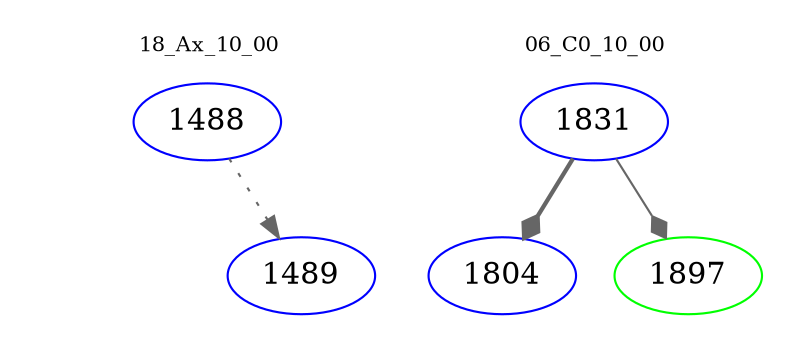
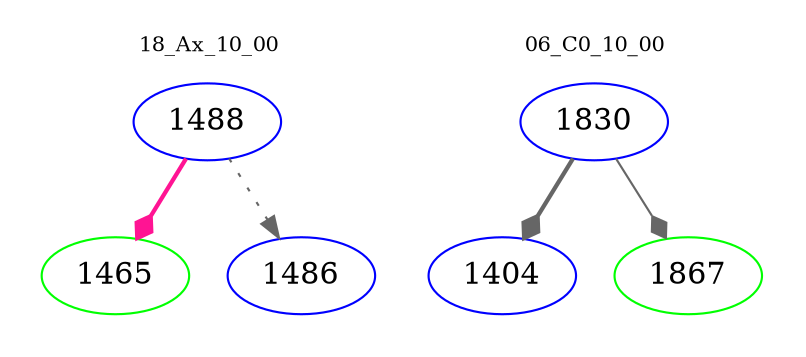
node "1831": label "1831" -> "1830"
node "1465": added
node "1489": label "1489" -> "1486"
node "1804": label "1804" -> "1404"
node "1897": label "1897" -> "1867"
